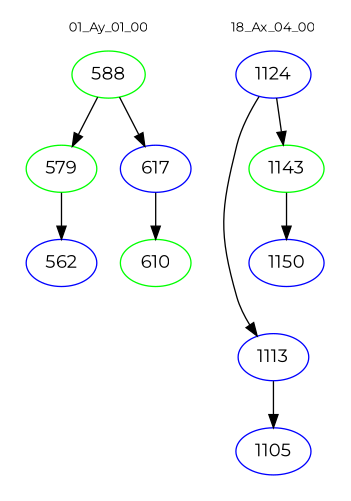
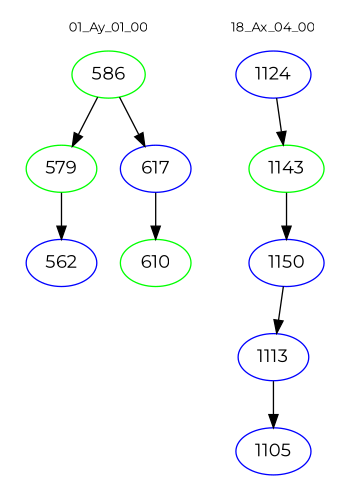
node "588": label "588" -> "586"
edge "1124" -> "1113": now "1150" -> "1113"
